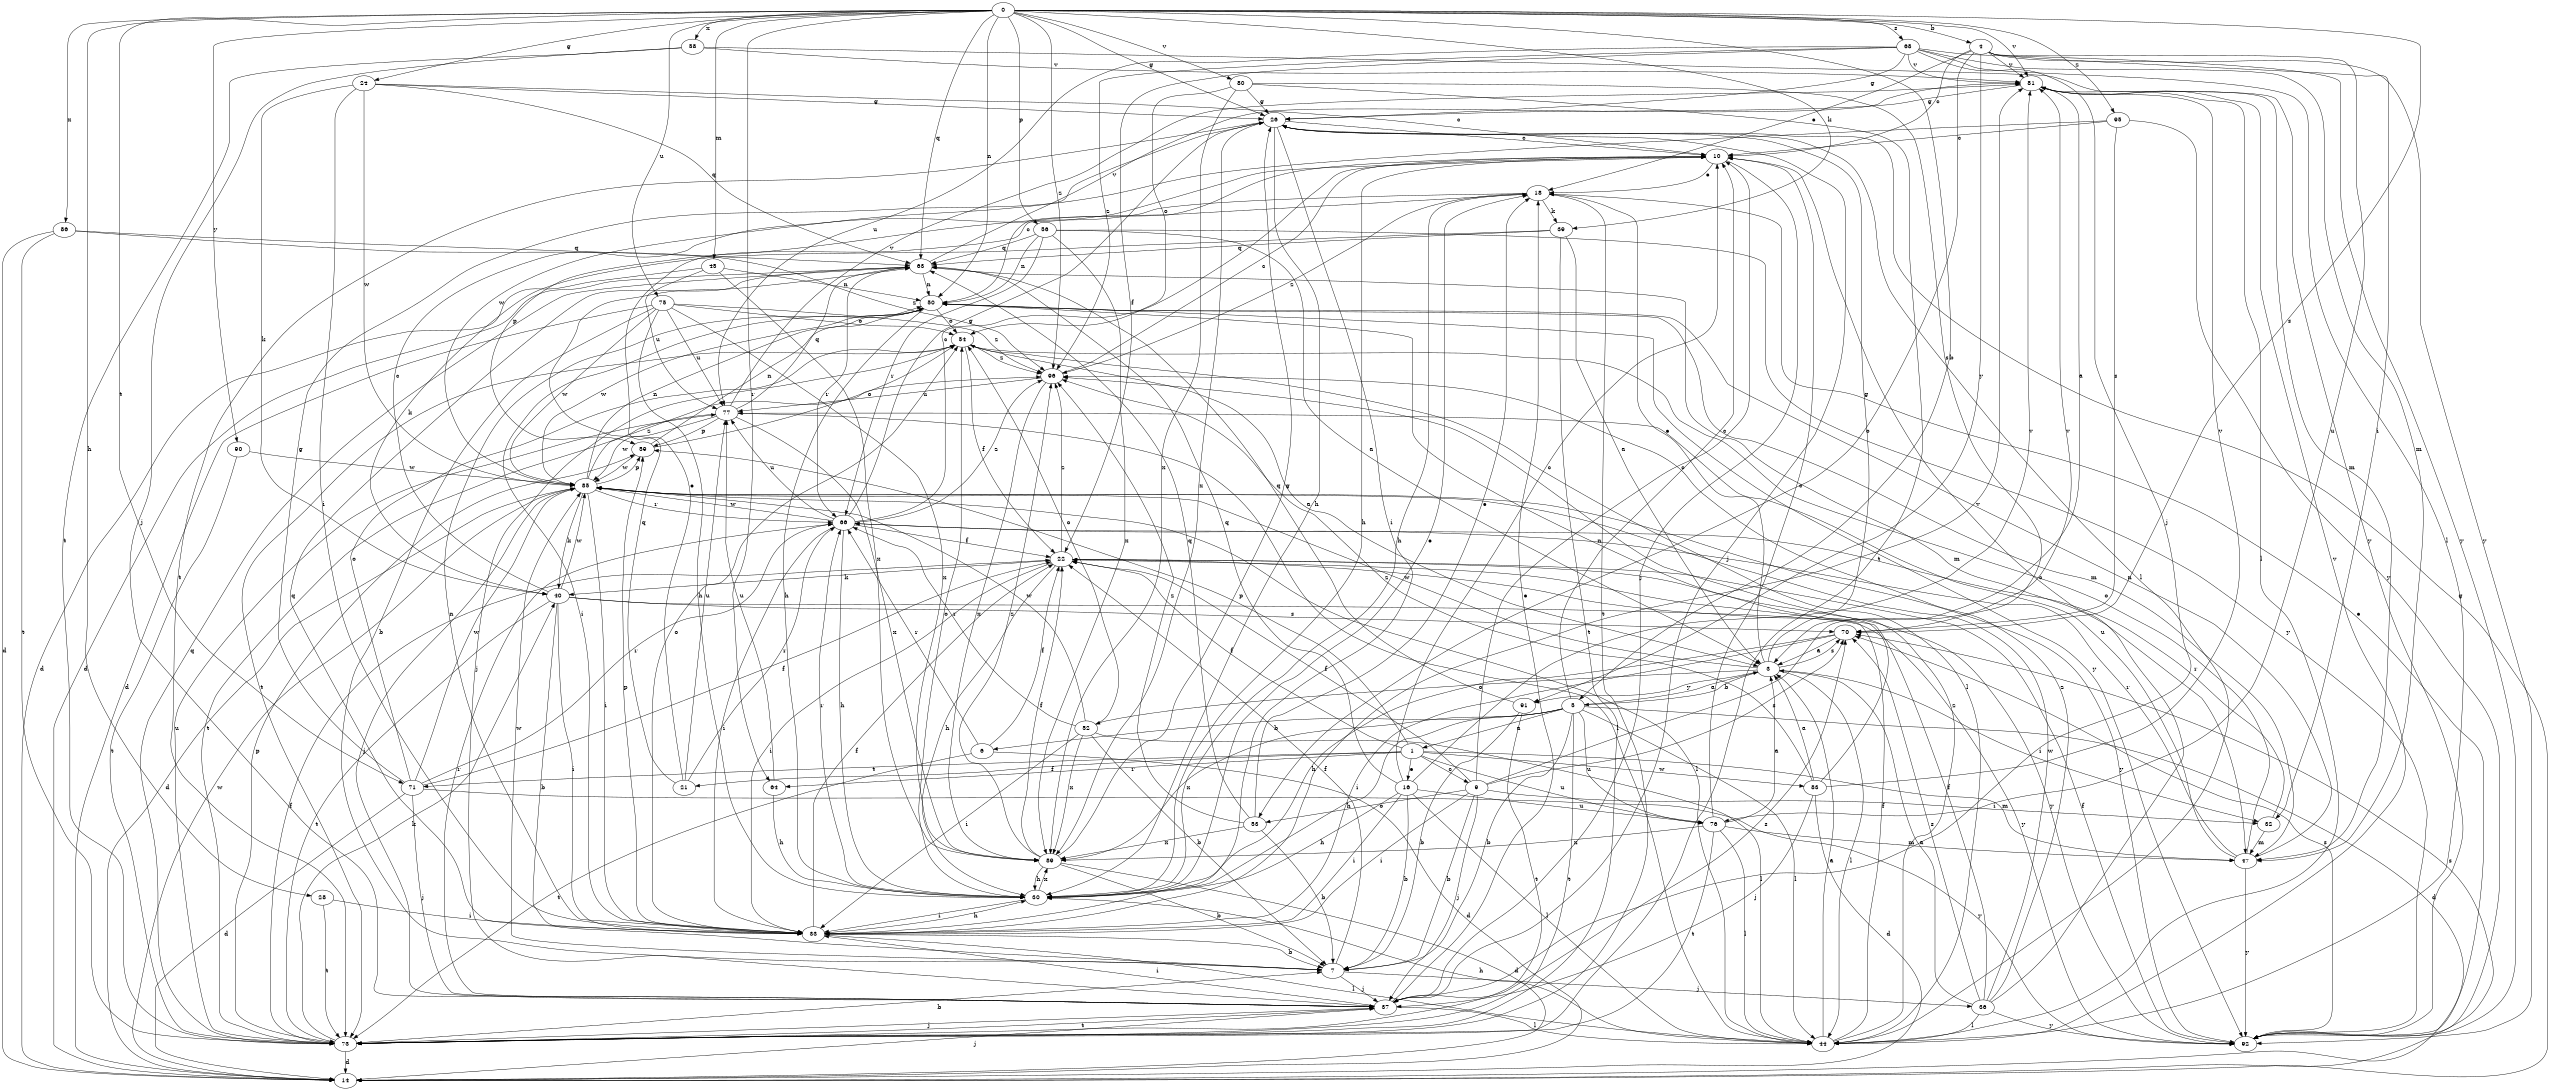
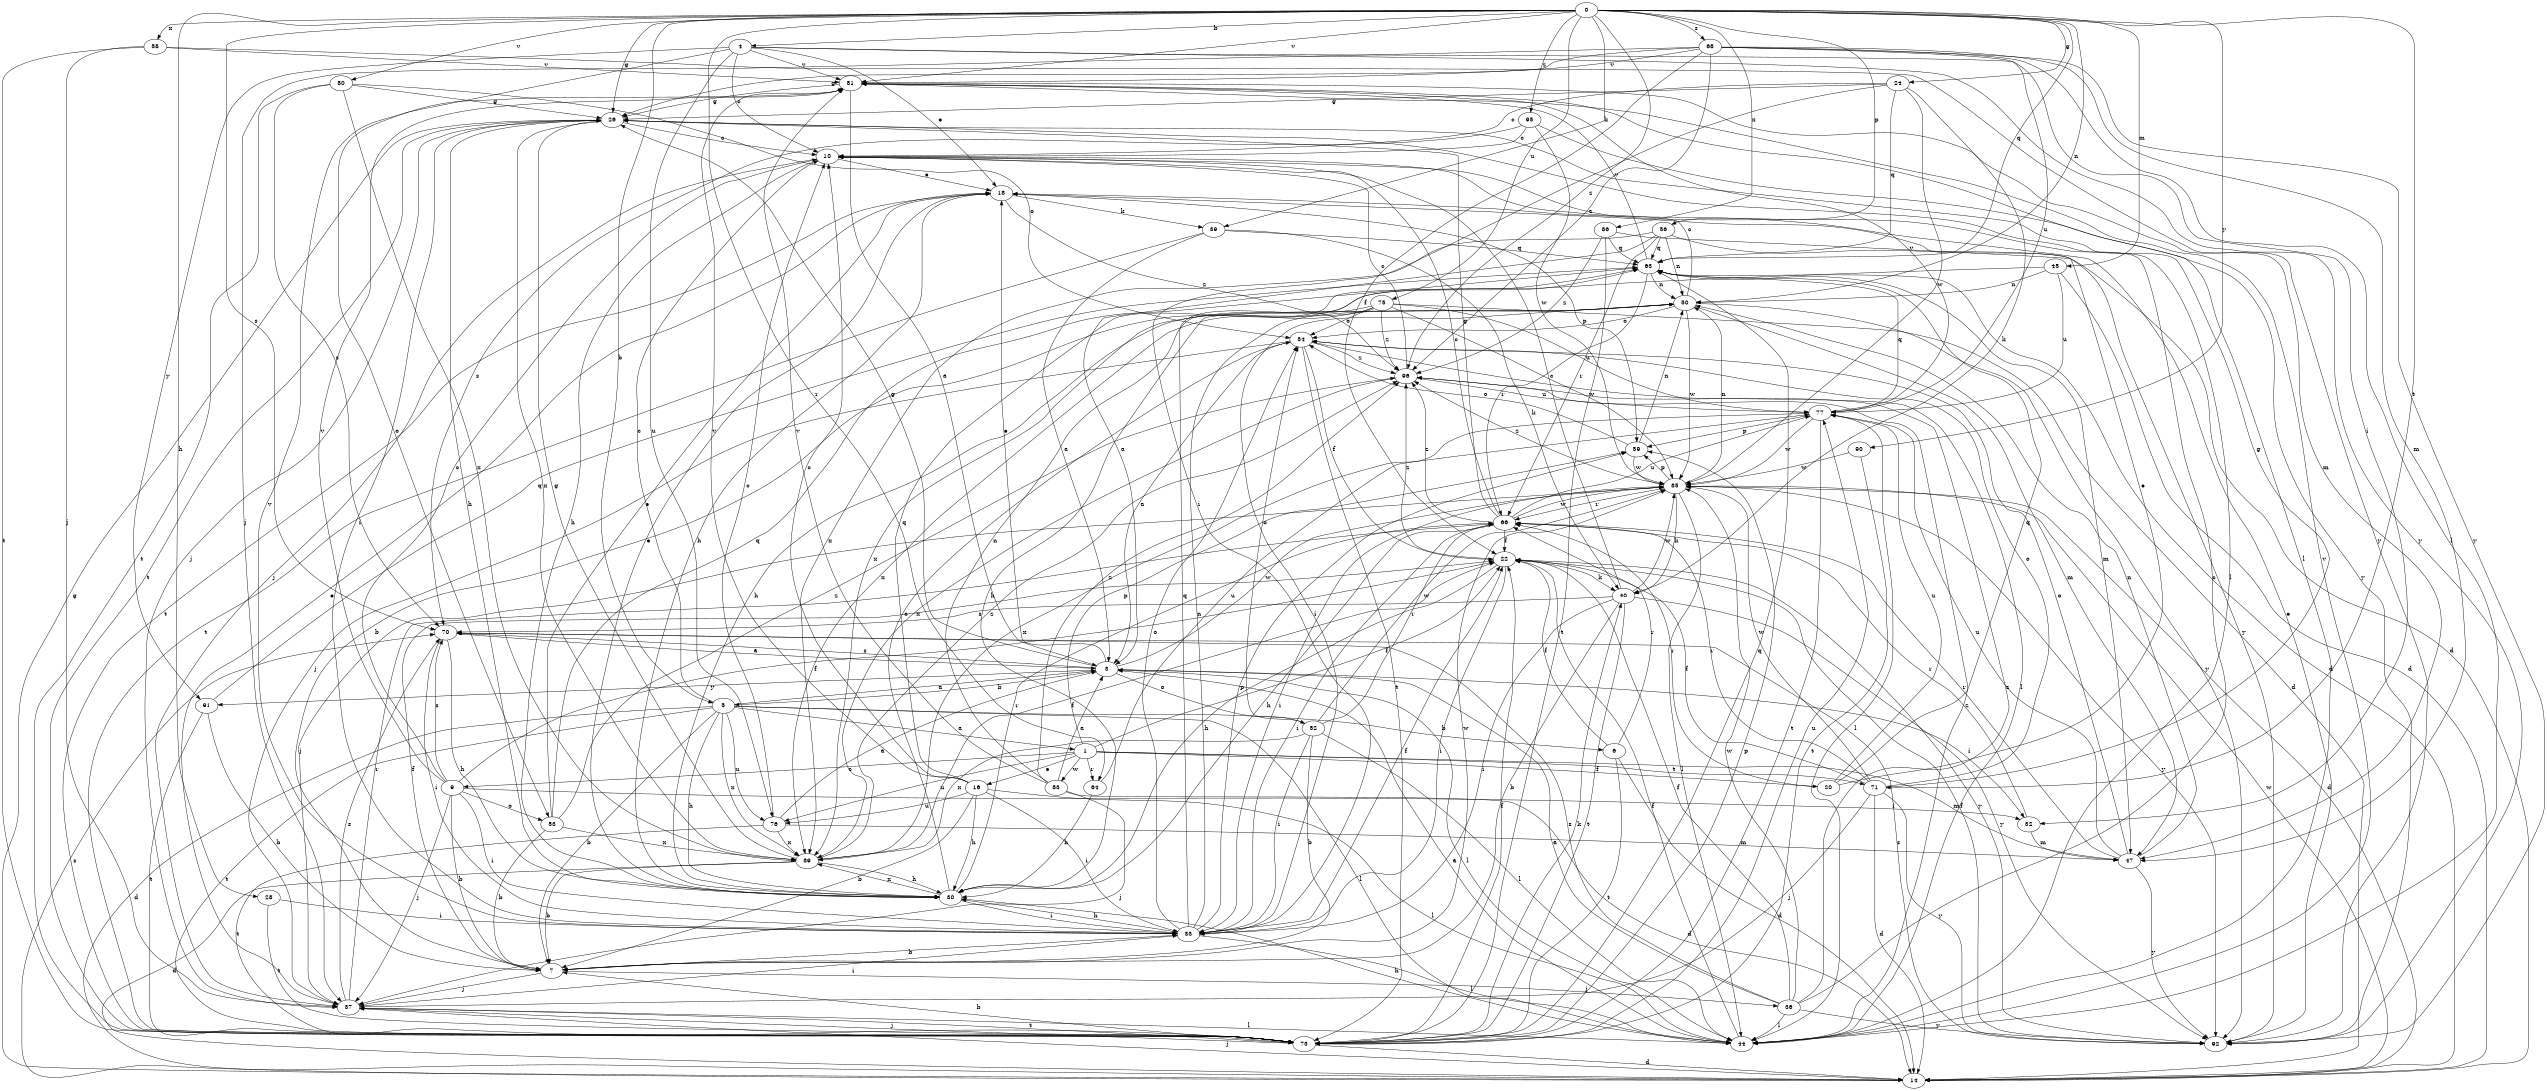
node "21": label "21" -> "20"
edge "76" -> "44": removed, label "l"
